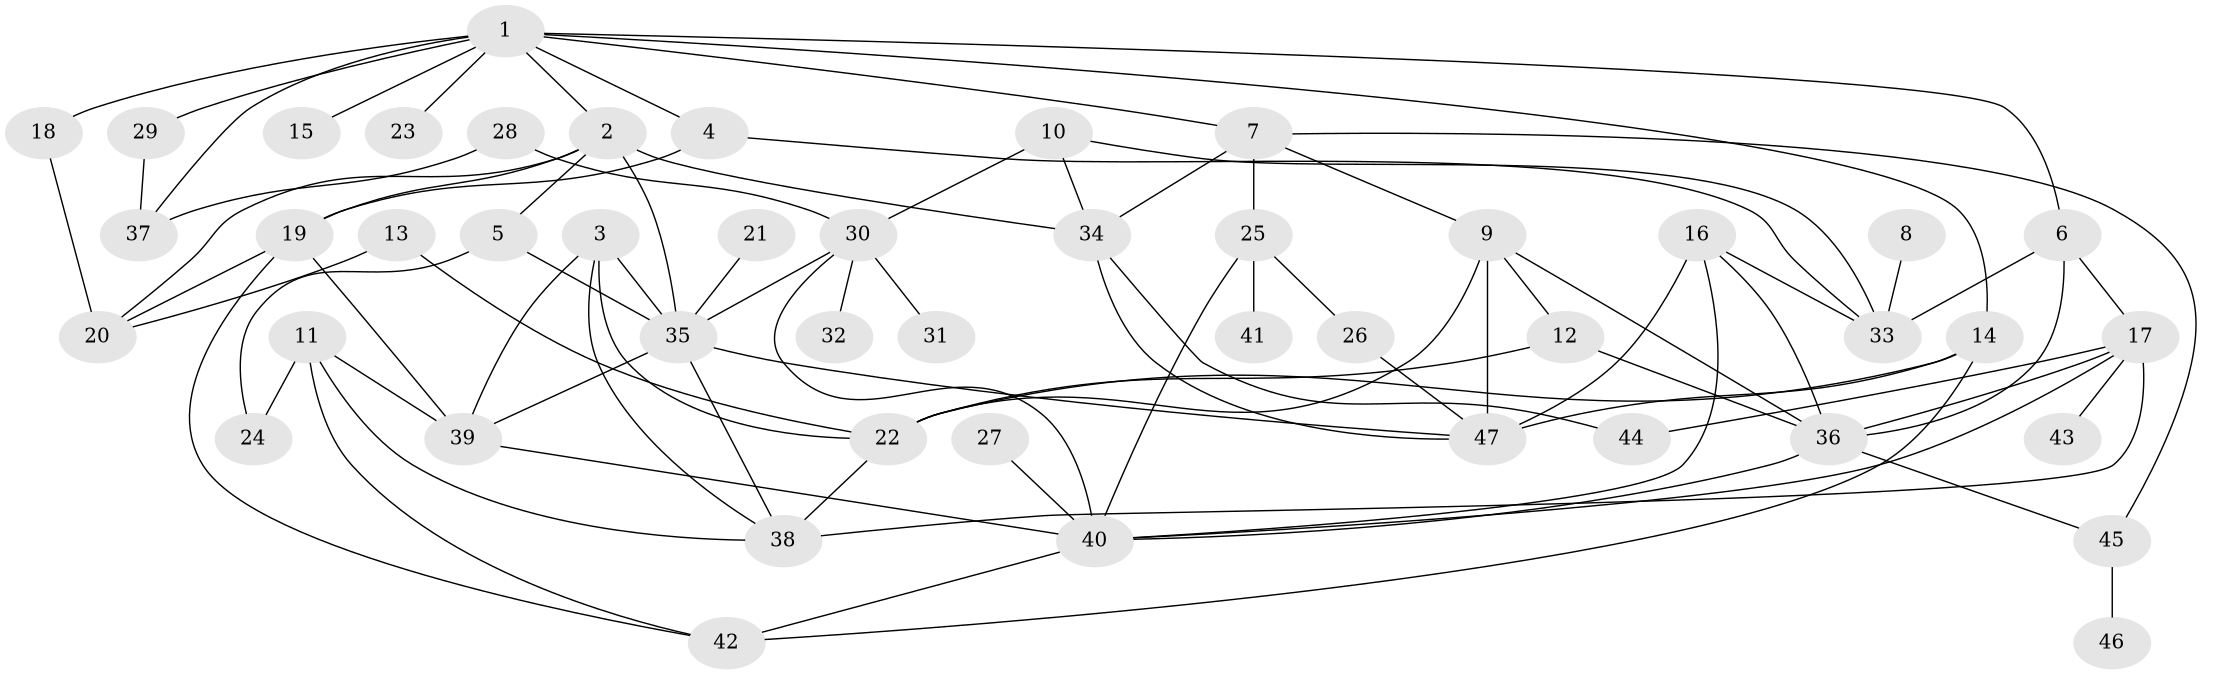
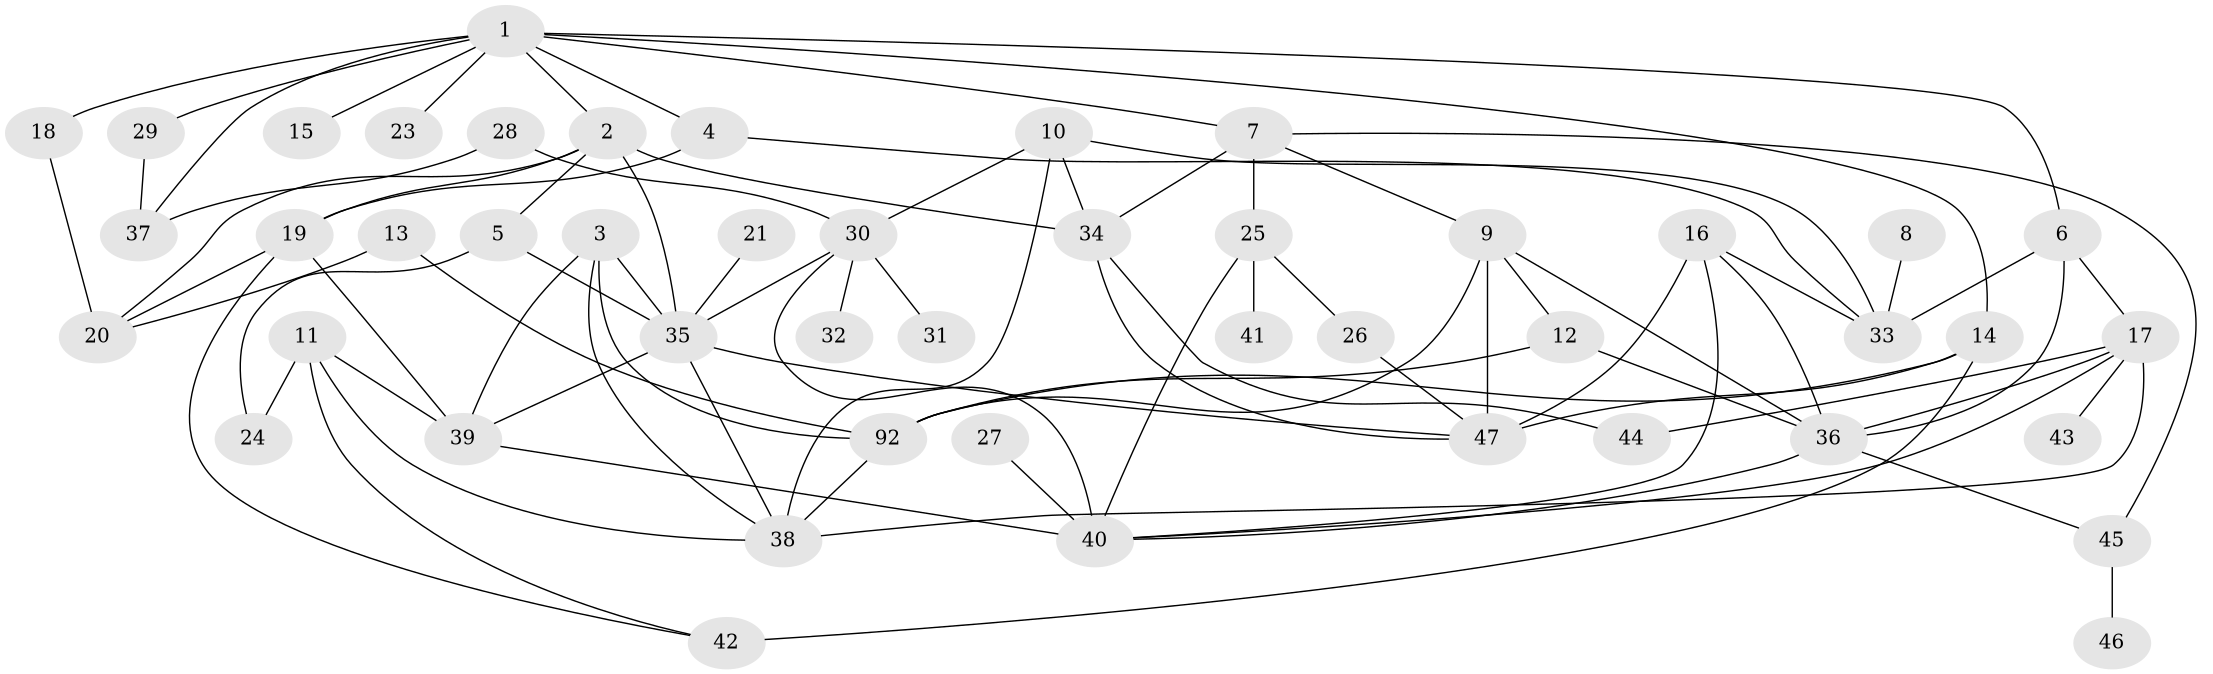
edge "10" -- "38": added
node "22": label "22" -> "92"
edge "40" -- "42": removed
